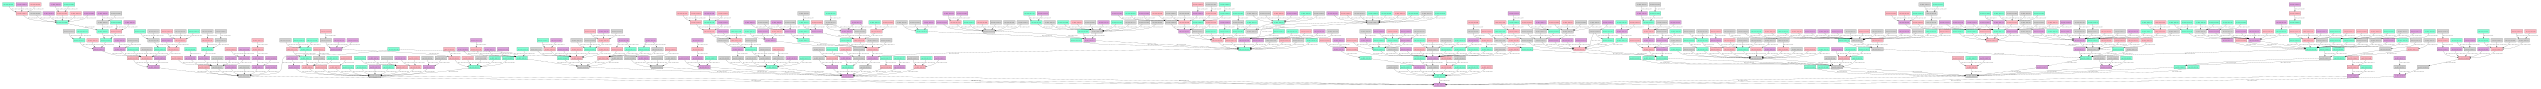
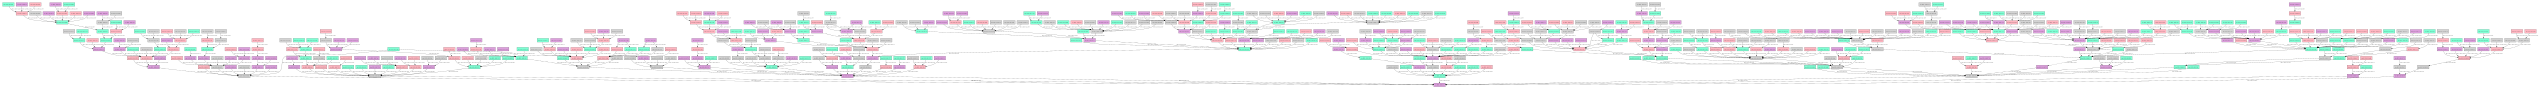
edge "sio:SIO_000417" -> "sio:SIO_000258": now "sio:SIO_000391" -> "sio:SIO_000258"
node "sio:SIO_000761": fillcolor aquamarine -> plum
